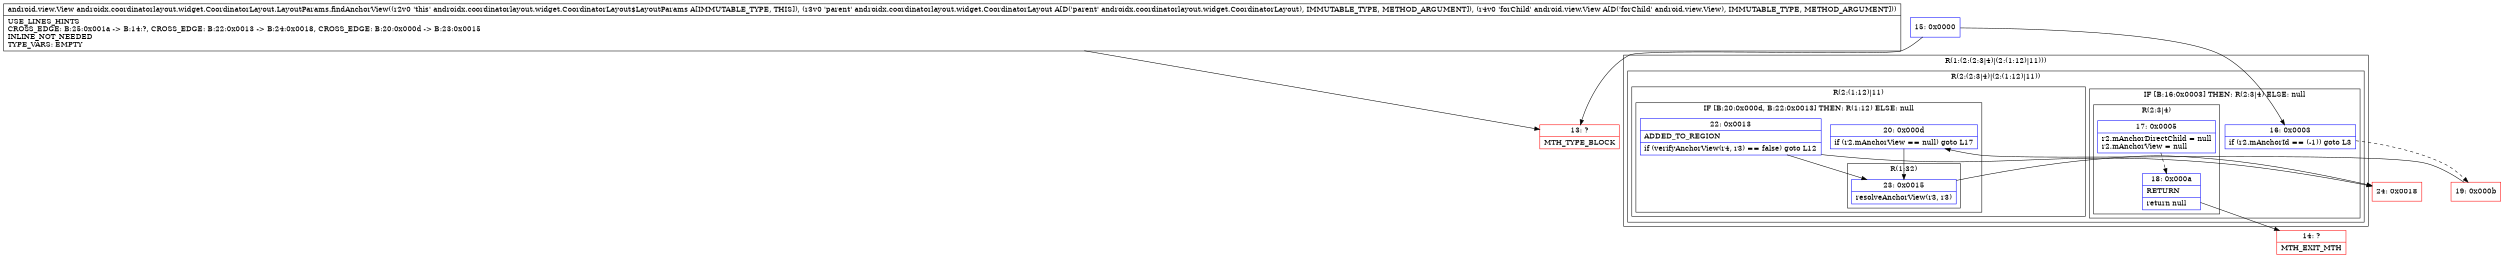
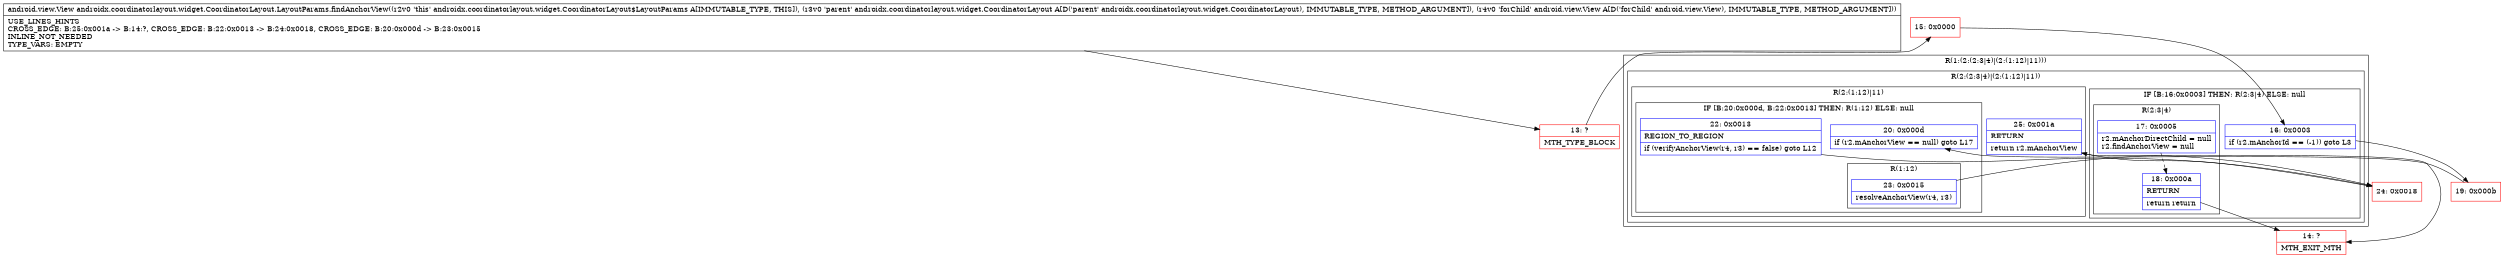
node "15: 0x0000": color blue -> red
edge "15: 0x0000" -> "13: ?": reversed
node "22: 0x0013": text "ADDED_TO_REGION" -> "REGION_TO_REGION"
node "25: 0x001a": added
node "17: 0x0005": text "r2.mAnchorView = null" -> "r2.findAnchorView = null"
edge "16: 0x0003" -> "19: 0x000b": style dashed -> solid
edge "20: 0x000d" -> "23: 0x0015": removed
edge "22: 0x0013" -> "23: 0x0015": removed
cluster "R(1:32)": label "R(1:32)" -> "R(1:12)"
node "23: 0x0015": text "resolveAnchorView(r3, r3)" -> "resolveAnchorView(r4, r3)"
node "18: 0x000a": text "return null" -> "return return"
